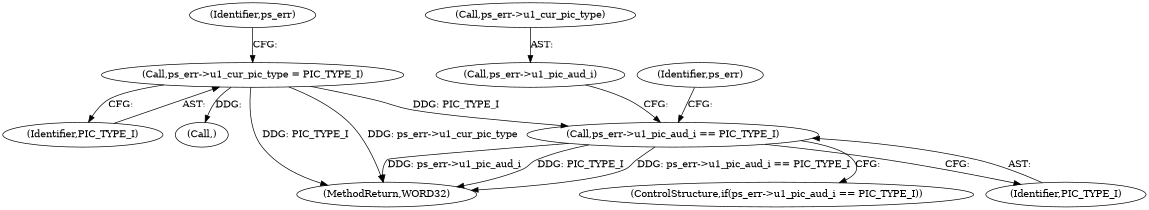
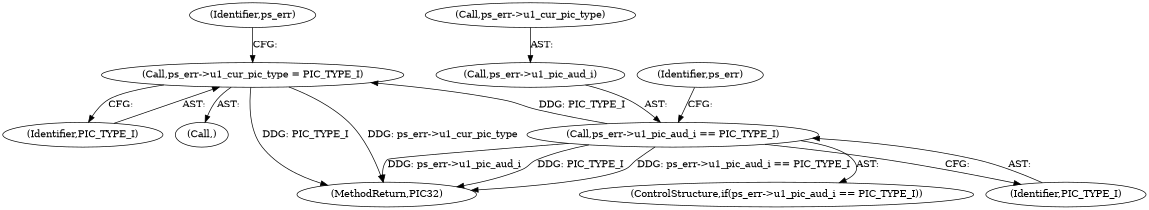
edge "(Call,ps_err->u1_cur_pic_type = PIC_TYPE_I)" -> "(Call,)": label "DDG: " -> "AST: "
edge "(Call,ps_err->u1_pic_aud_i)" -> "(Call,ps_err->u1_pic_aud_i == PIC_TYPE_I)": label "CFG: " -> "AST: "
edge "(Call,ps_err->u1_cur_pic_type = PIC_TYPE_I)" -> "(Call,ps_err->u1_pic_aud_i == PIC_TYPE_I)": reversed
edge "(Call,ps_err->u1_pic_aud_i == PIC_TYPE_I)" -> "(ControlStructure,if(ps_err->u1_pic_aud_i == PIC_TYPE_I))": label "CFG: " -> "AST: "
node "(MethodReturn,WORD32)": label "(MethodReturn,WORD32)" -> "(MethodReturn,PIC32)"
